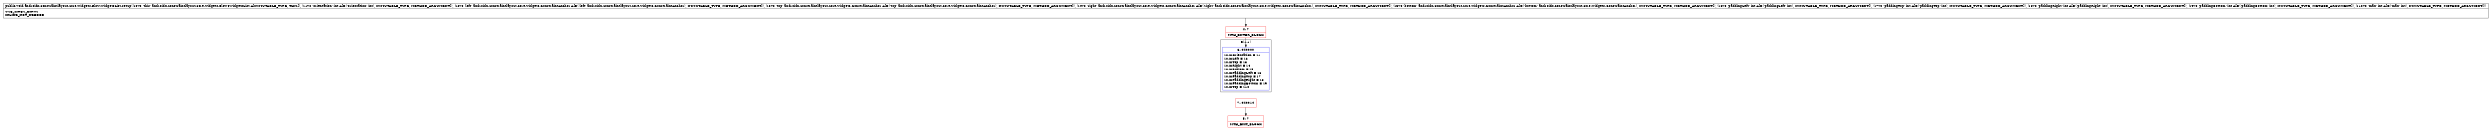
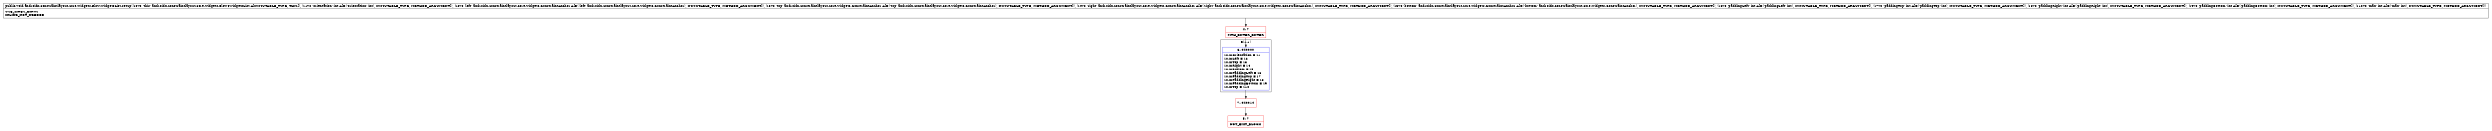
node "4: ?": text "MTH_ENTER_BLOCK" -> "MTH_ENTER_ENTER"
edge "6: 0x0000" -> "7: 0x0014": added
node "5: ?": text "MTH_EXIT_BLOCK" -> "NOT_EXIT_BLOCK"
